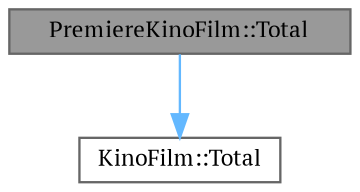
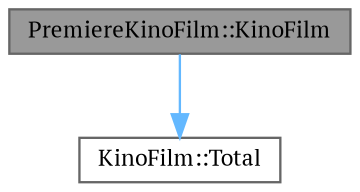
node "PremiereKinoFilm::Total": label "PremiereKinoFilm::Total" -> "PremiereKinoFilm::KinoFilm"
